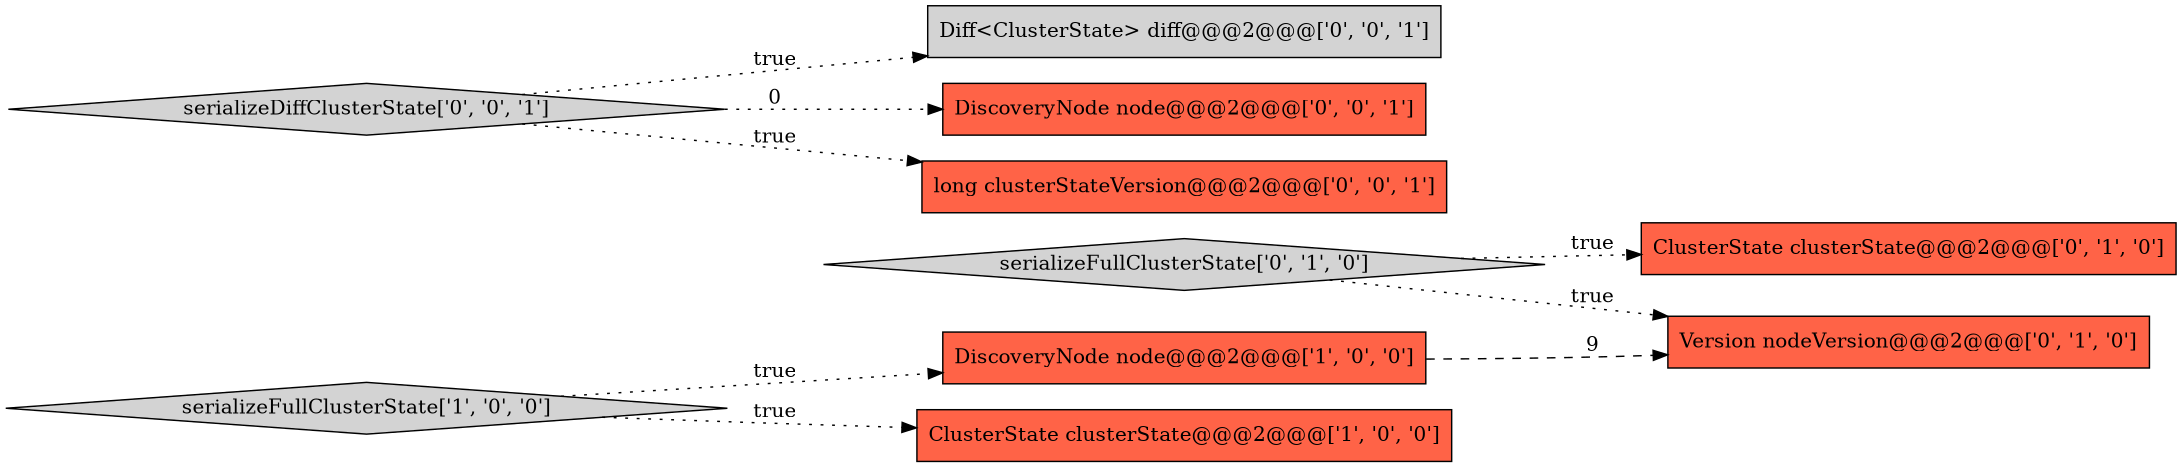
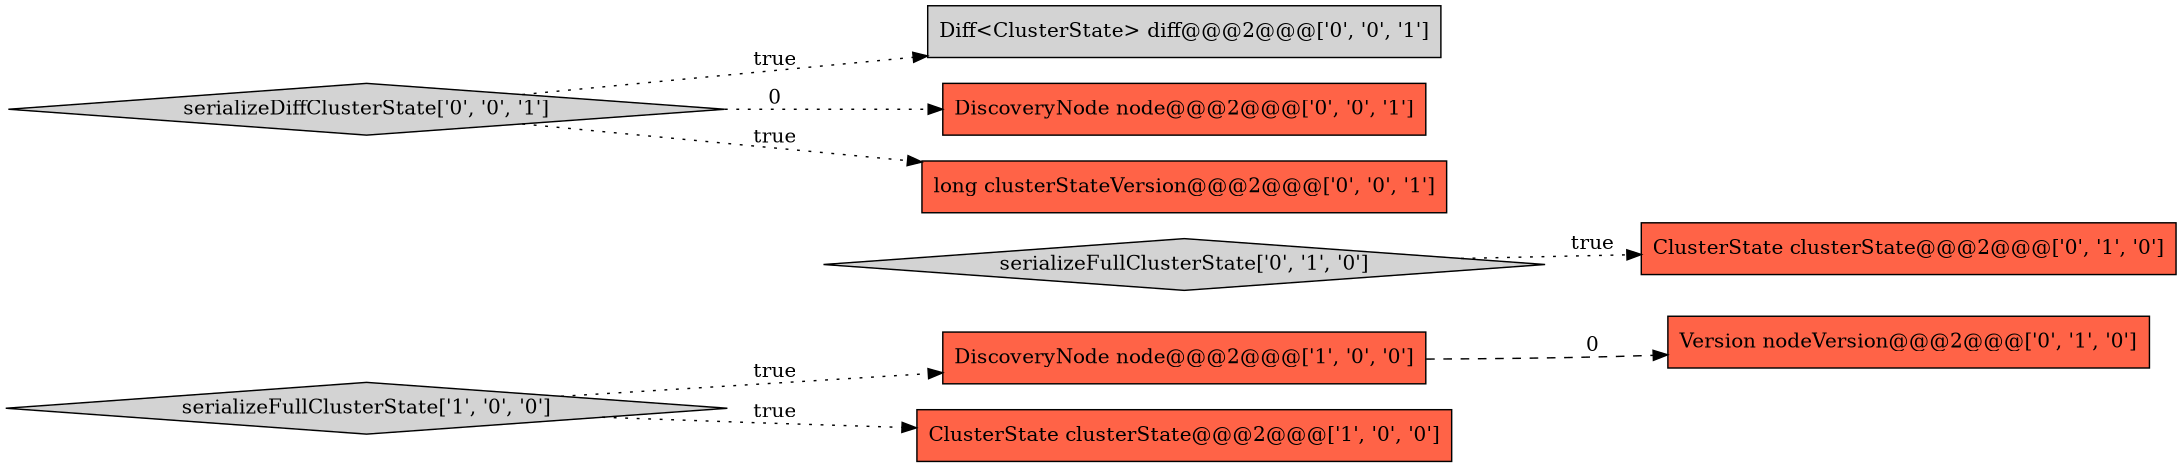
edge "serializeFullClusterState['0', '1', '0']" -> "Version nodeVersion@@@2@@@['0', '1', '0']": removed, label "true"
edge "DiscoveryNode node@@@2@@@['1', '0', '0']" -> "Version nodeVersion@@@2@@@['0', '1', '0']": label "9" -> "0"
